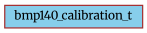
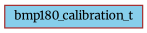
node "bmp140_calibration_t": label "bmp140_calibration_t" -> "bmp180_calibration_t"
